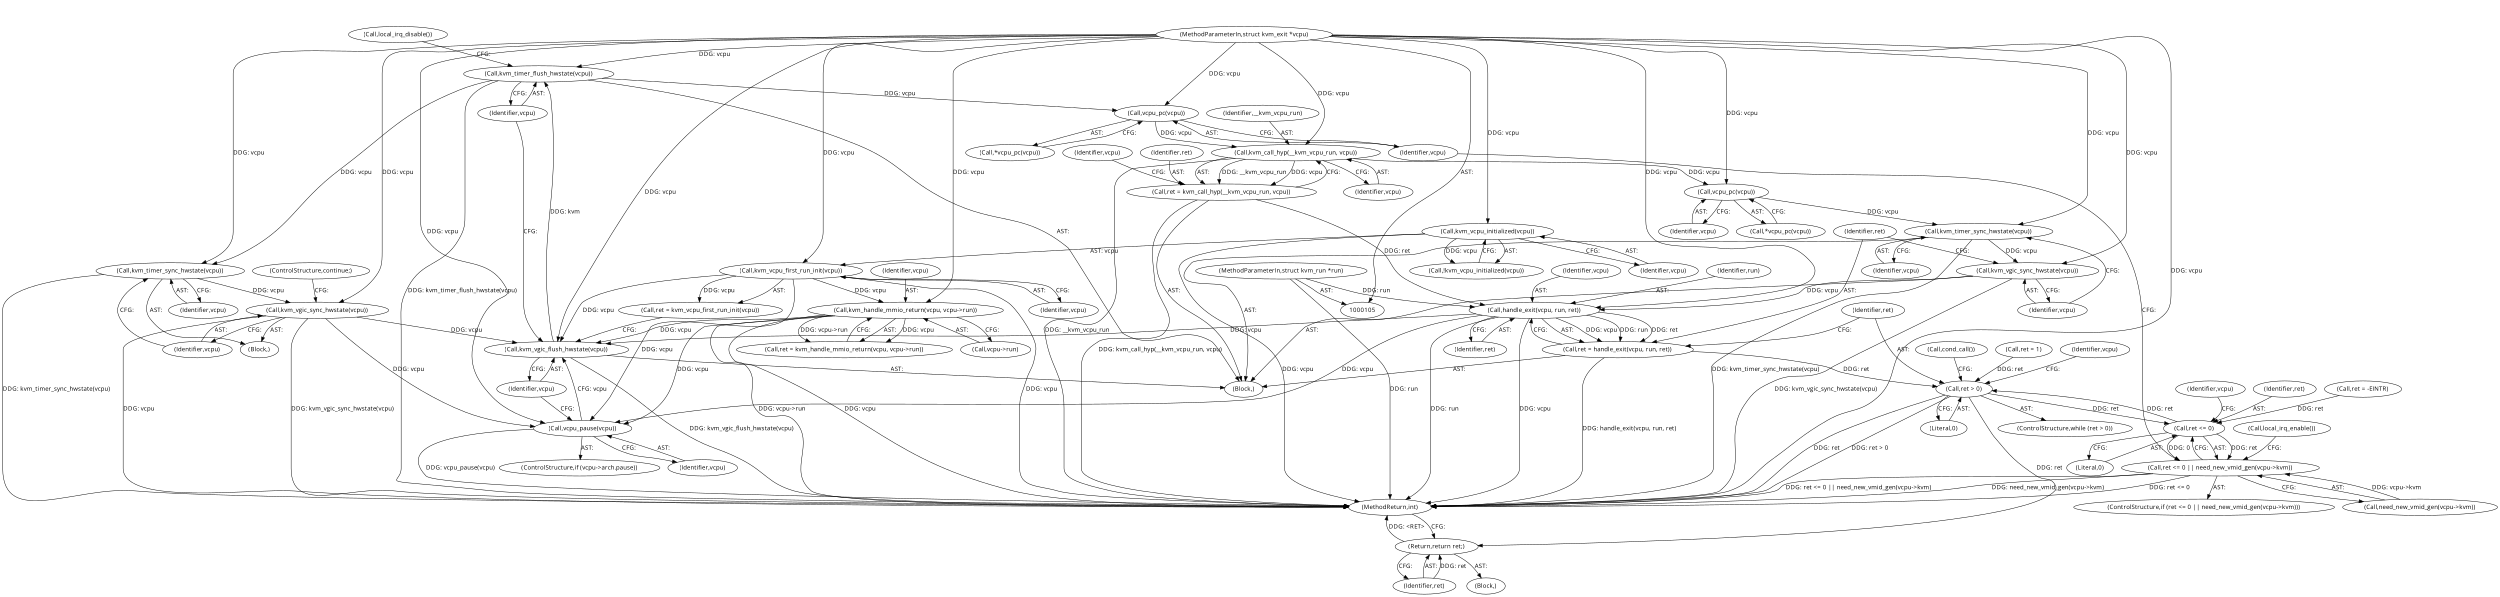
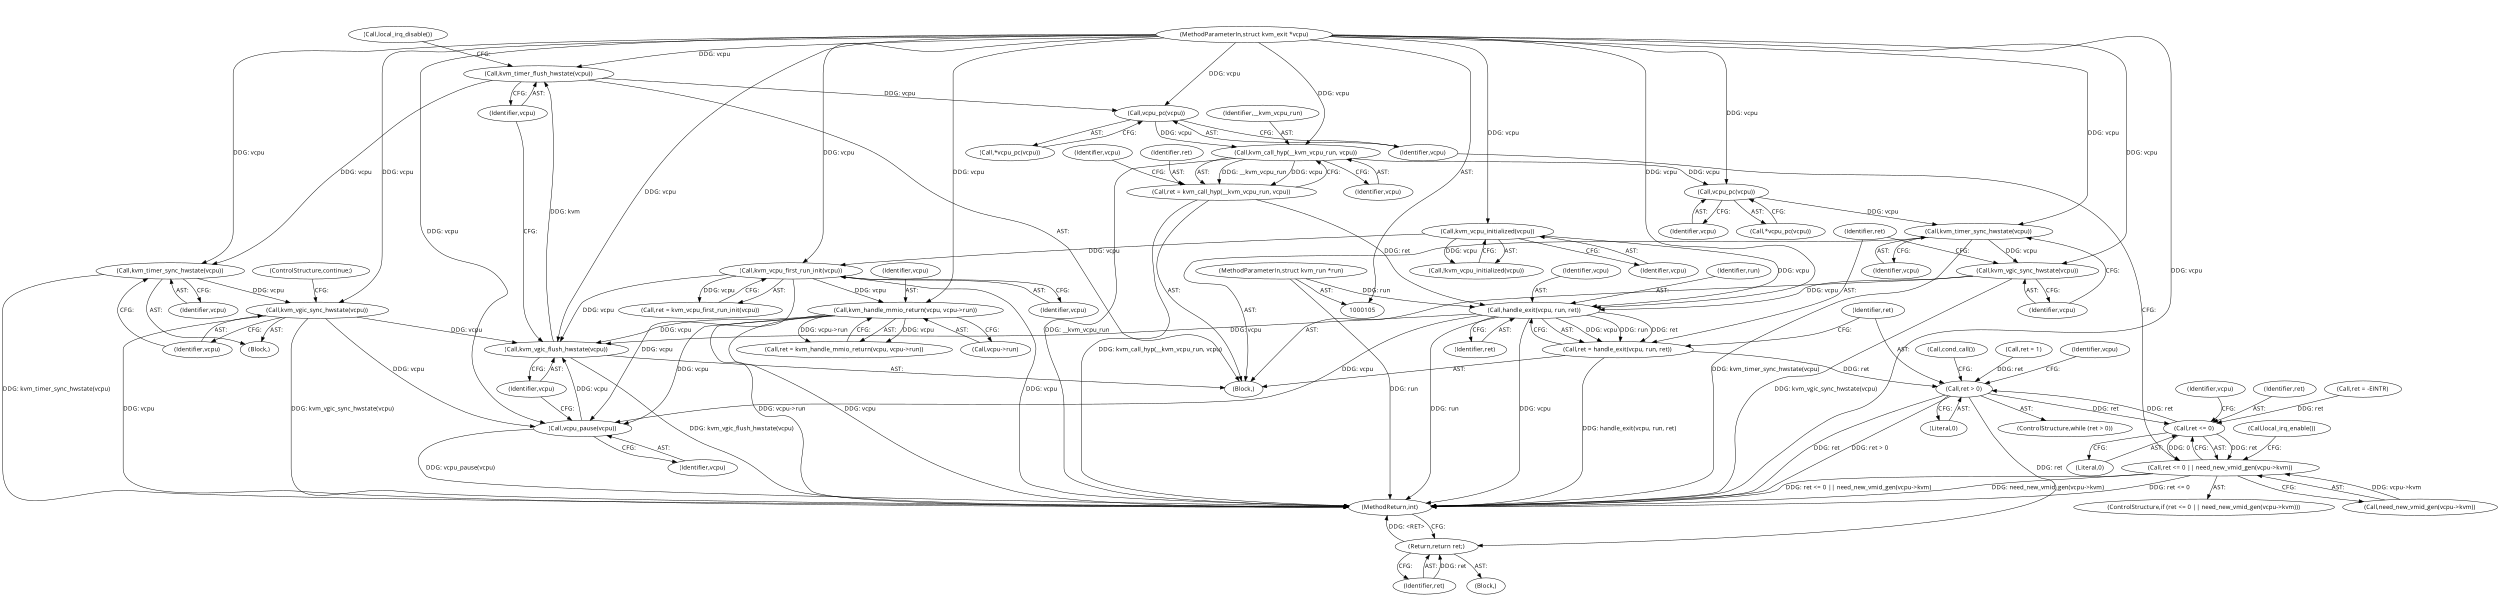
edge "(Call,kvm_vcpu_initialized(vcpu))" -> "(Call,kvm_vcpu_first_run_init(vcpu))": label "AST: vcpu" -> "DDG: vcpu"
edge "(Call,kvm_vcpu_initialized(vcpu))" -> "(MethodReturn,int)": now "(Call,kvm_vcpu_initialized(vcpu))" -> "(Call,handle_exit(vcpu, run, ret))"
edge "(Call,ret = kvm_vcpu_first_run_init(vcpu))" -> "(Call,kvm_vgic_flush_hwstate(vcpu))": now "(Call,ret = kvm_vcpu_first_run_init(vcpu))" -> "(Call,kvm_vcpu_first_run_init(vcpu))"
edge "(Call,vcpu_pause(vcpu))" -> "(Call,kvm_vgic_flush_hwstate(vcpu))": label "CFG: vcpu" -> "DDG: vcpu"
node "(ControlStructure,if (vcpu->arch.pause))": removed
edge "(Call,kvm_timer_flush_hwstate(vcpu))" -> "(MethodReturn,int)": removed, label "DDG: kvm_timer_flush_hwstate(vcpu)"
